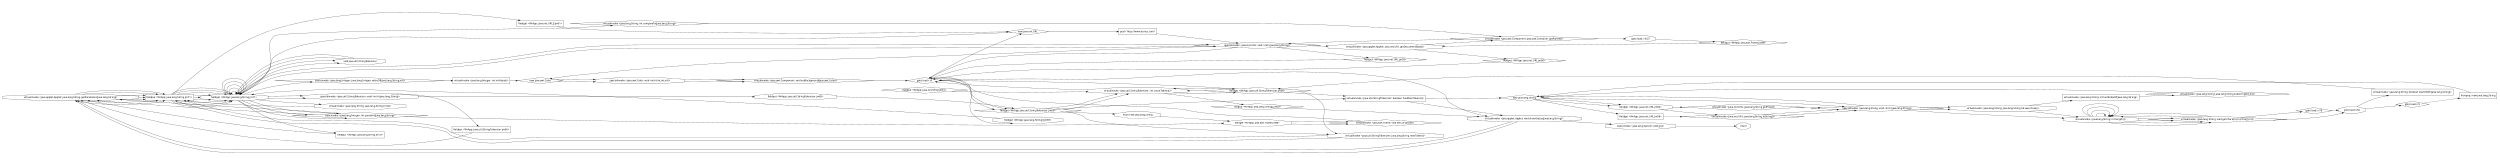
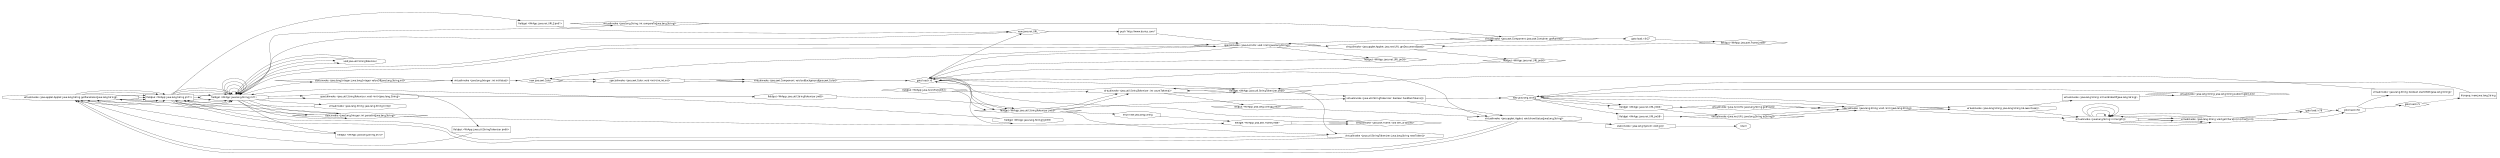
edge "fieldput <WrApp: java.net.URL[] jm61>" -> "fieldget <WrApp: java.util.StringTokenizer jm65>": added
